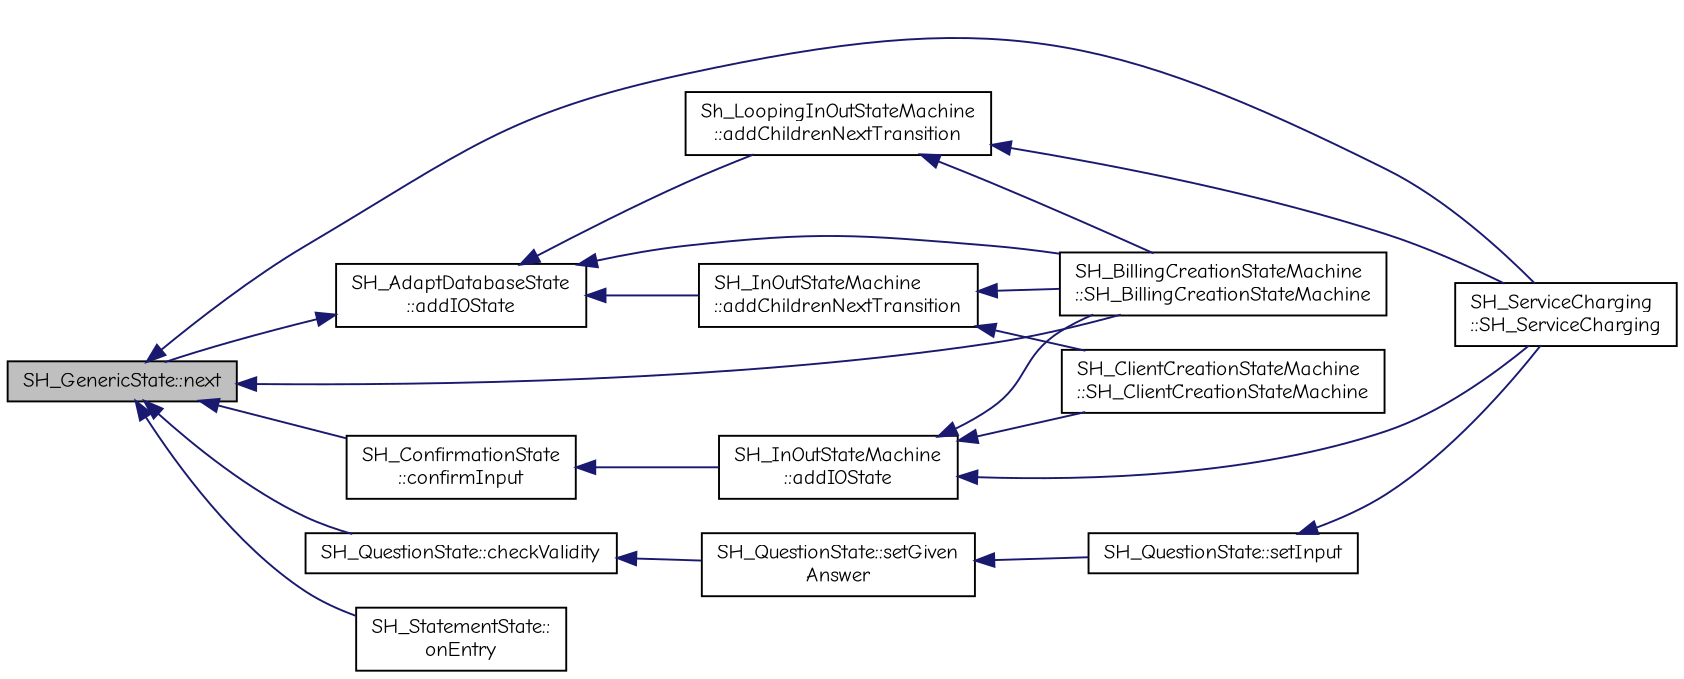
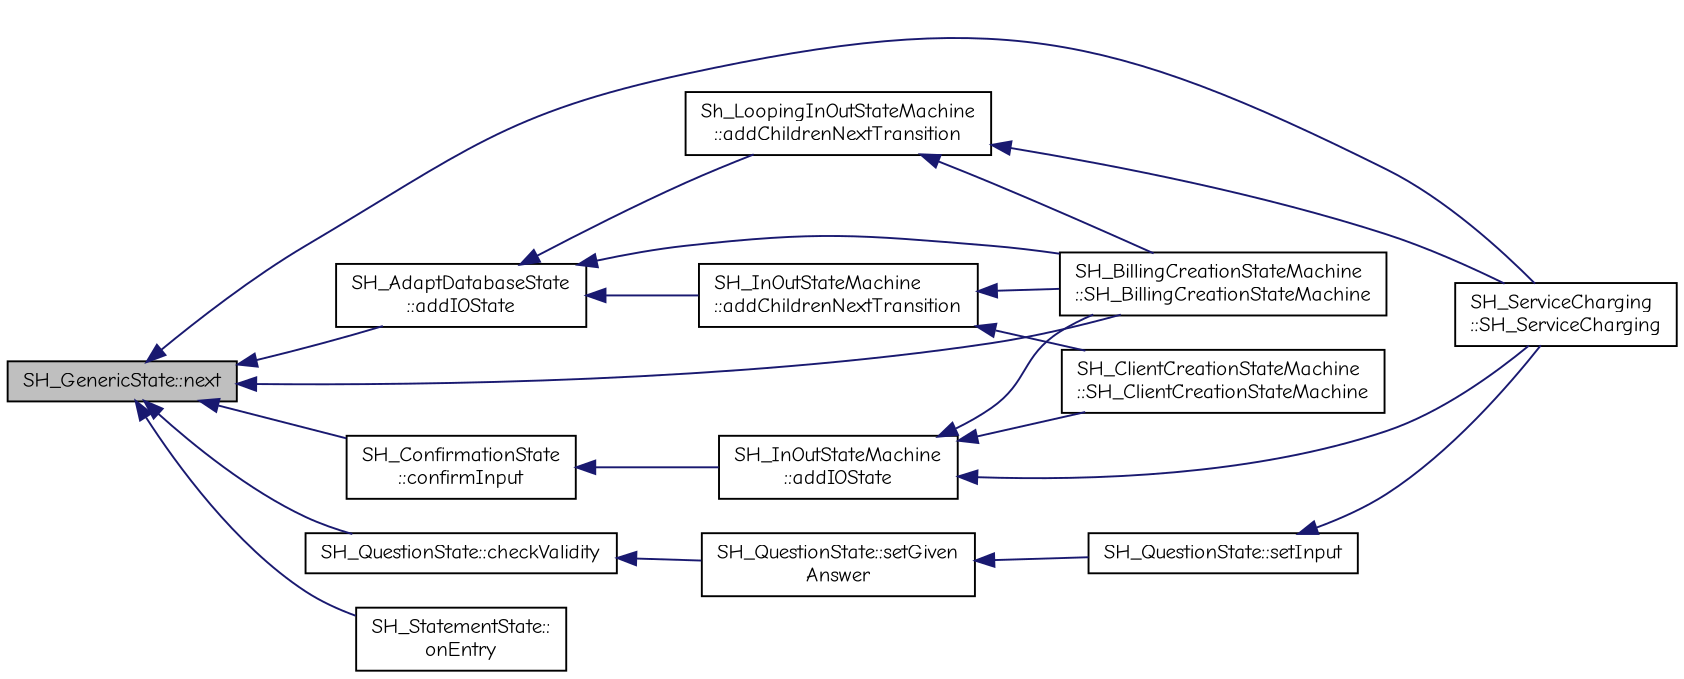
edge "SH_GenericState::next" -> "SH_AdaptDatabaseState ::addIOState": reversed
